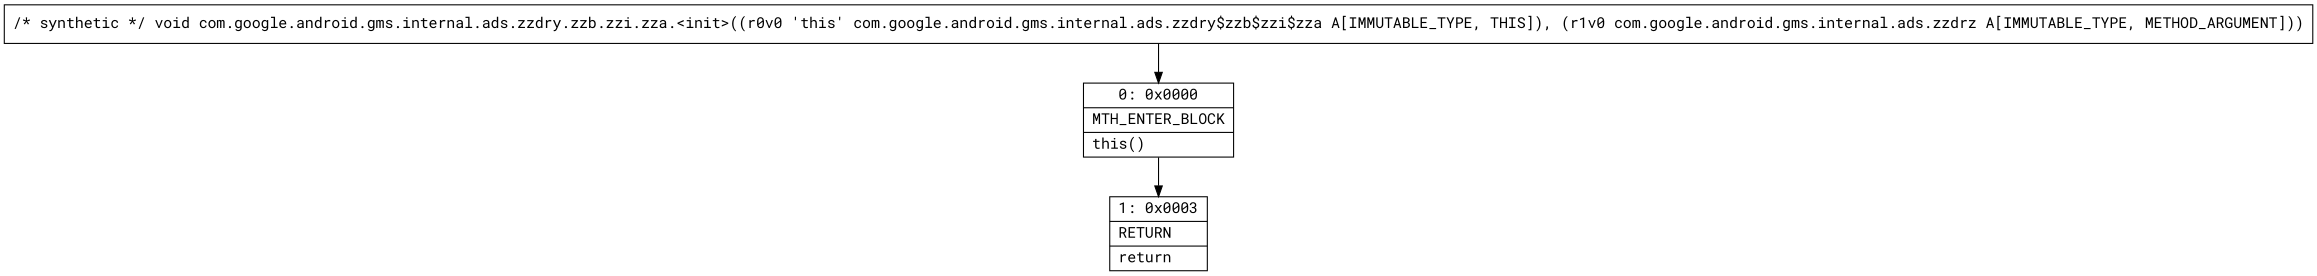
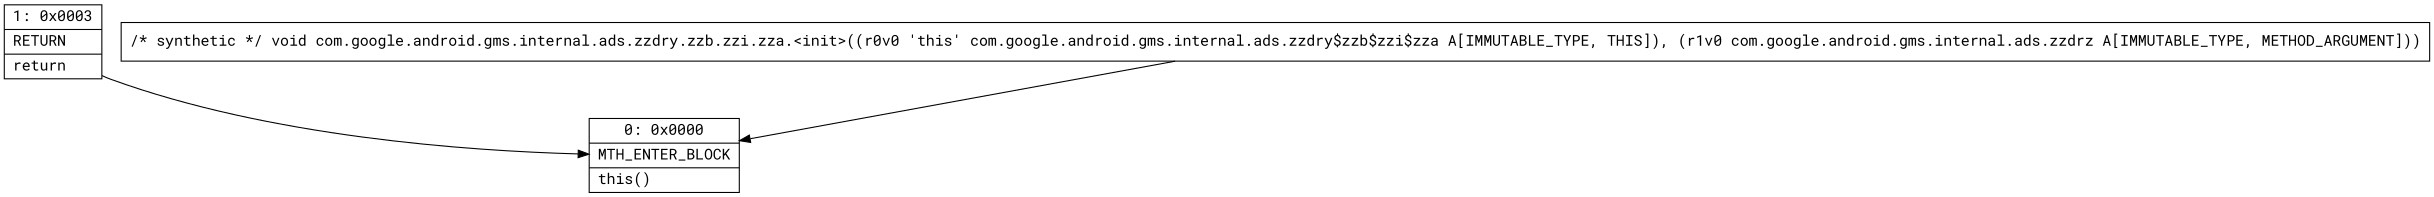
edge "0: 0x0000" -> "1: 0x0003": reversed
